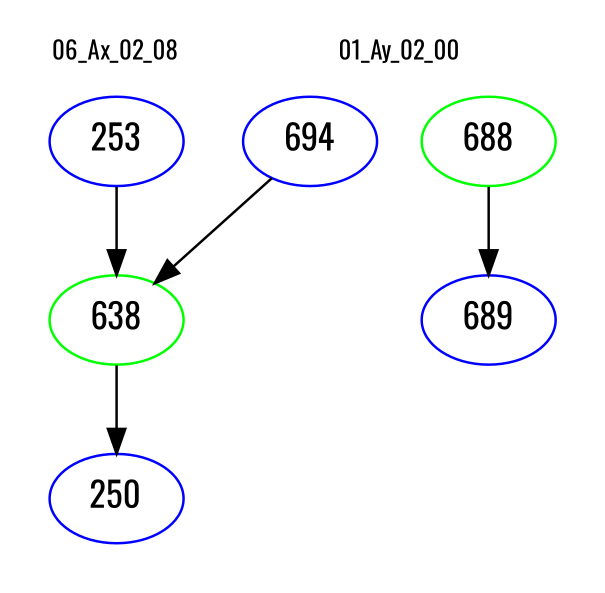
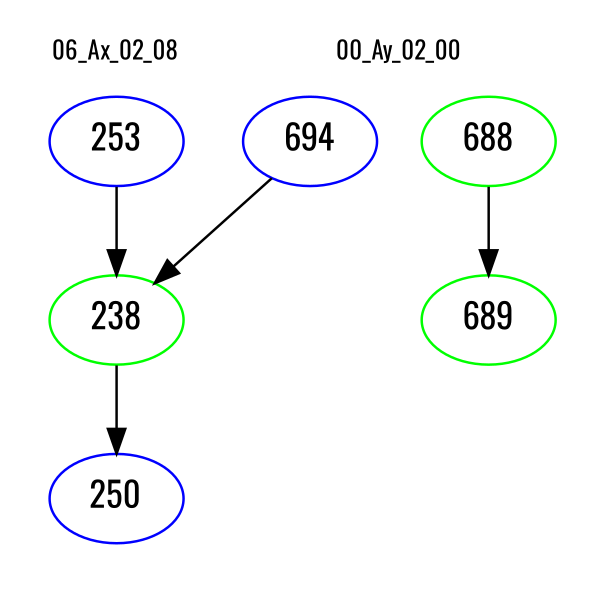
cluster "01_Ay_02_00": label "01_Ay_02_00" -> "00_Ay_02_00"
node "638": label "638" -> "238"
node "689": color blue -> green
